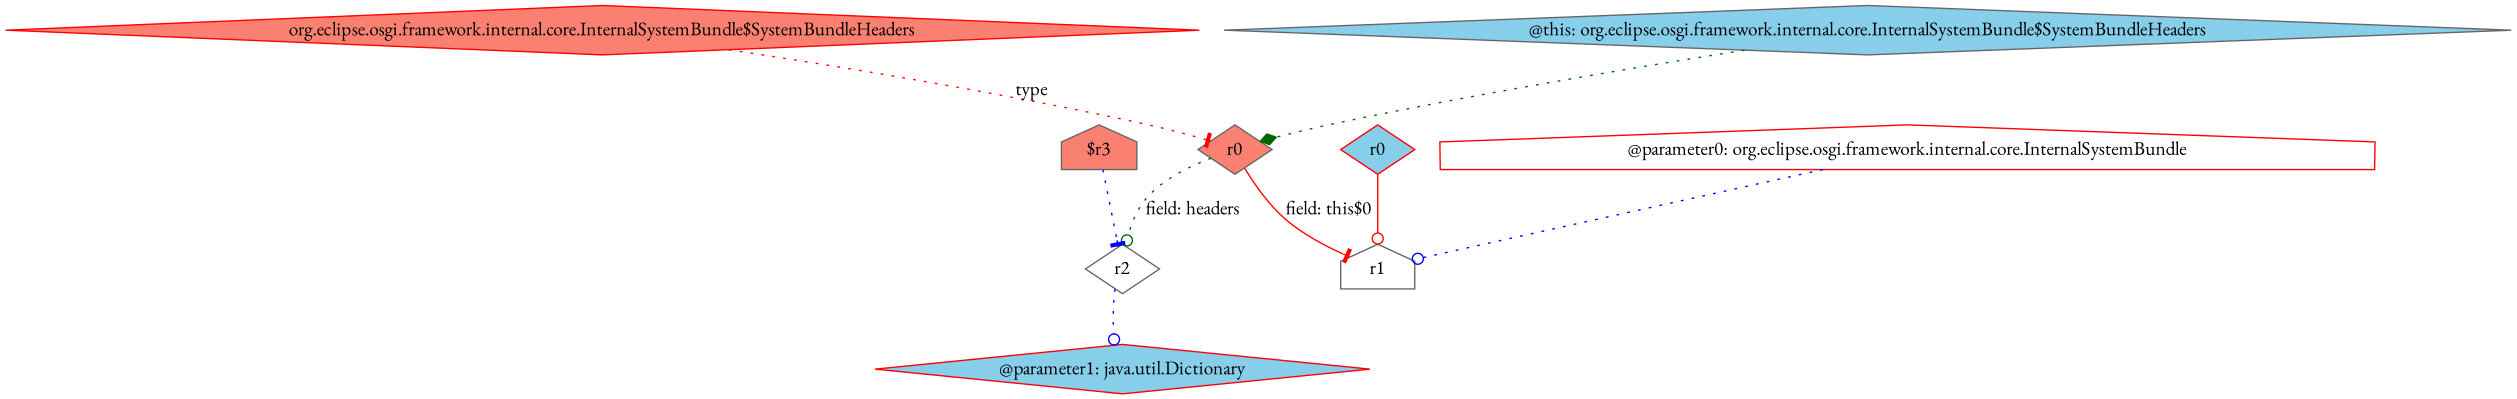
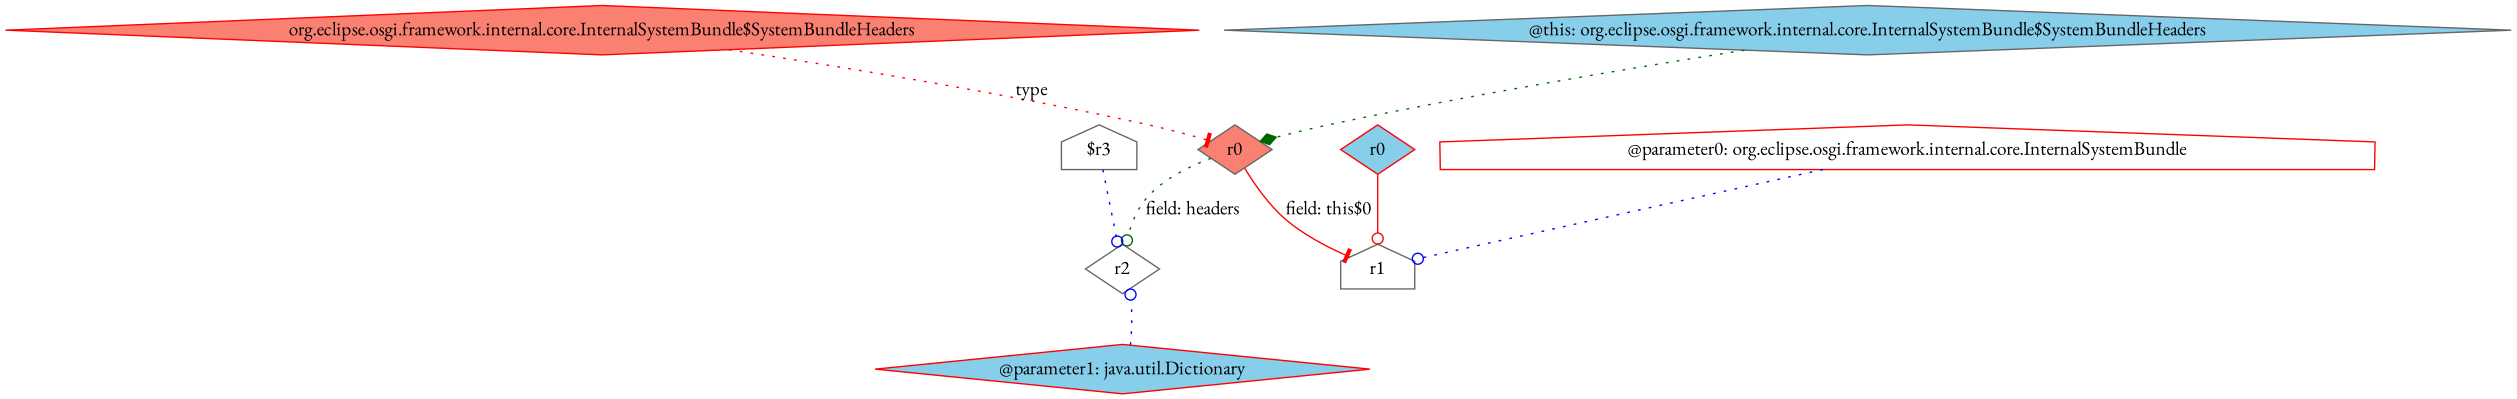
node "$r3": fillcolor salmon -> white
edge "$r3" -> "r2": arrowhead tee -> odot
edge "r2" -> "@parameter1: java.util.Dictionary": reversed
